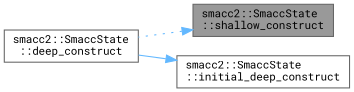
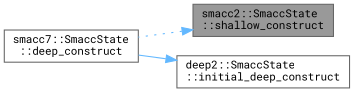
node "smacc2::SmaccState ::deep_construct": label "smacc2::SmaccState ::deep_construct" -> "smacc7::SmaccState ::deep_construct"
node "smacc2::SmaccState ::initial_deep_construct": label "smacc2::SmaccState ::initial_deep_construct" -> "deep2::SmaccState ::initial_deep_construct"
